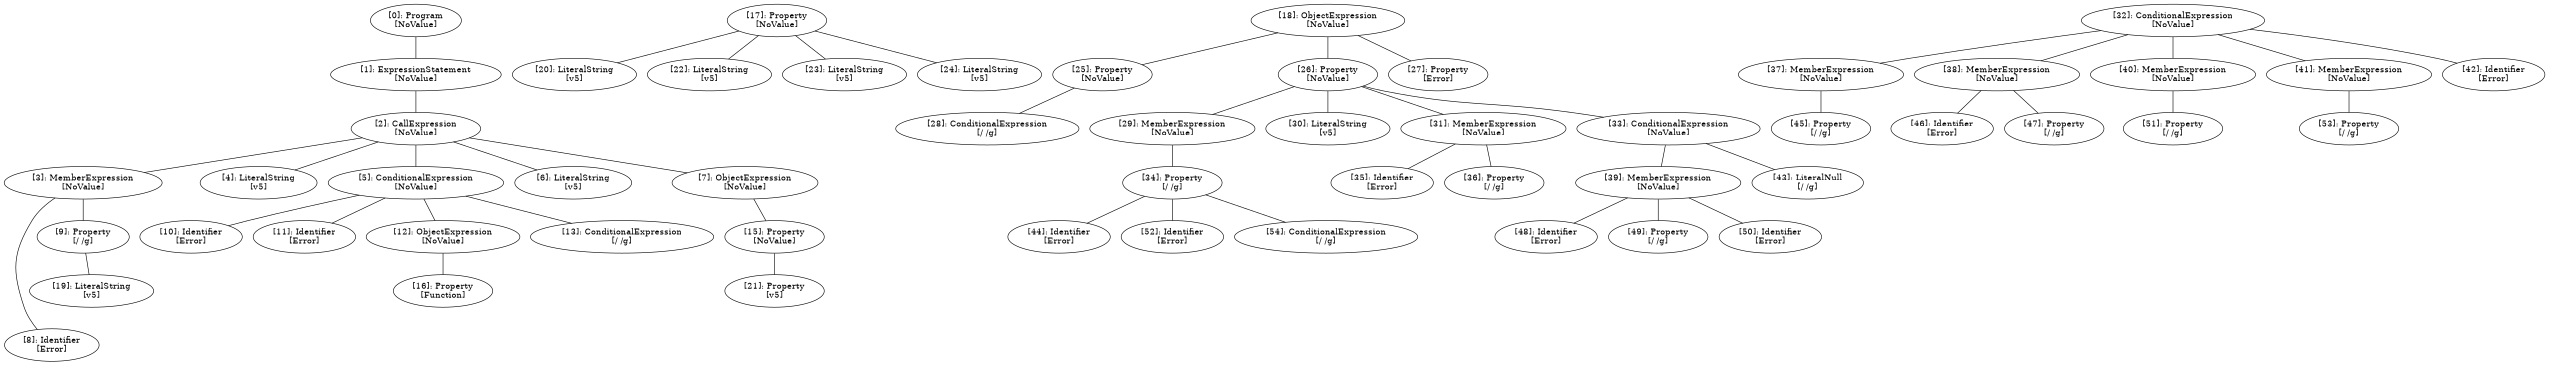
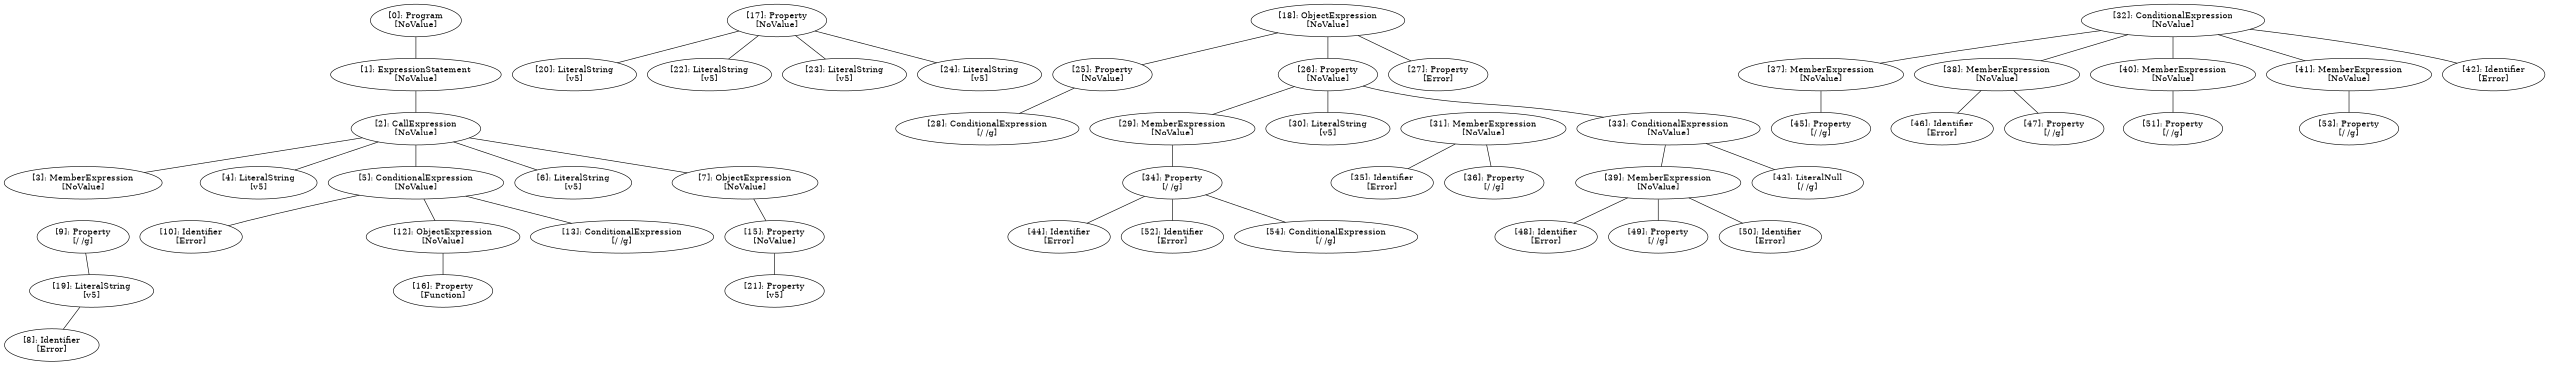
edge "[26]: Property [NoValue]" -- "[31]: MemberExpression [NoValue]": removed
edge "[3]: MemberExpression [NoValue]" -- "[9]: Property [/ /g]": removed
node "[11]: Identifier [Error]": removed
edge "[3]: MemberExpression [NoValue]" -- "[8]: Identifier [Error]": now "[19]: LiteralString [v5]" -- "[8]: Identifier [Error]"
